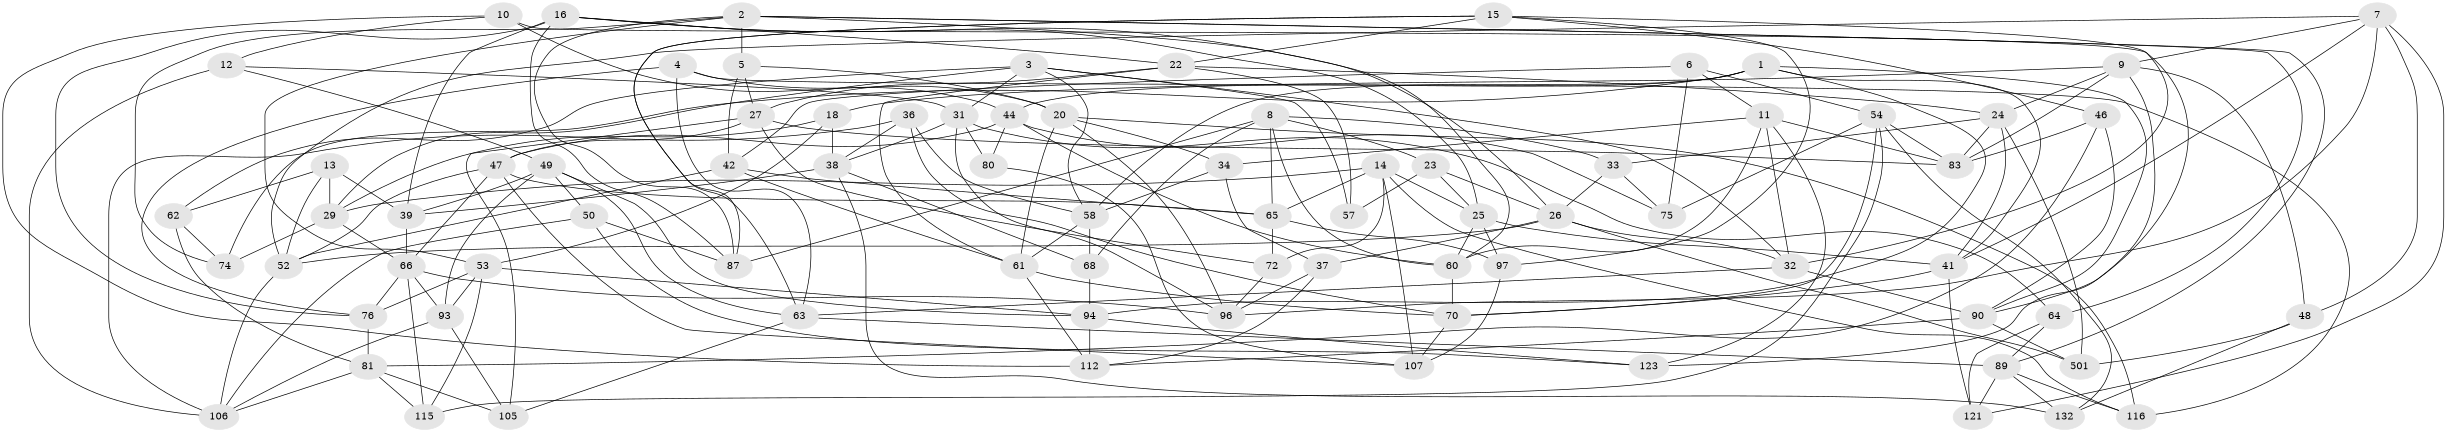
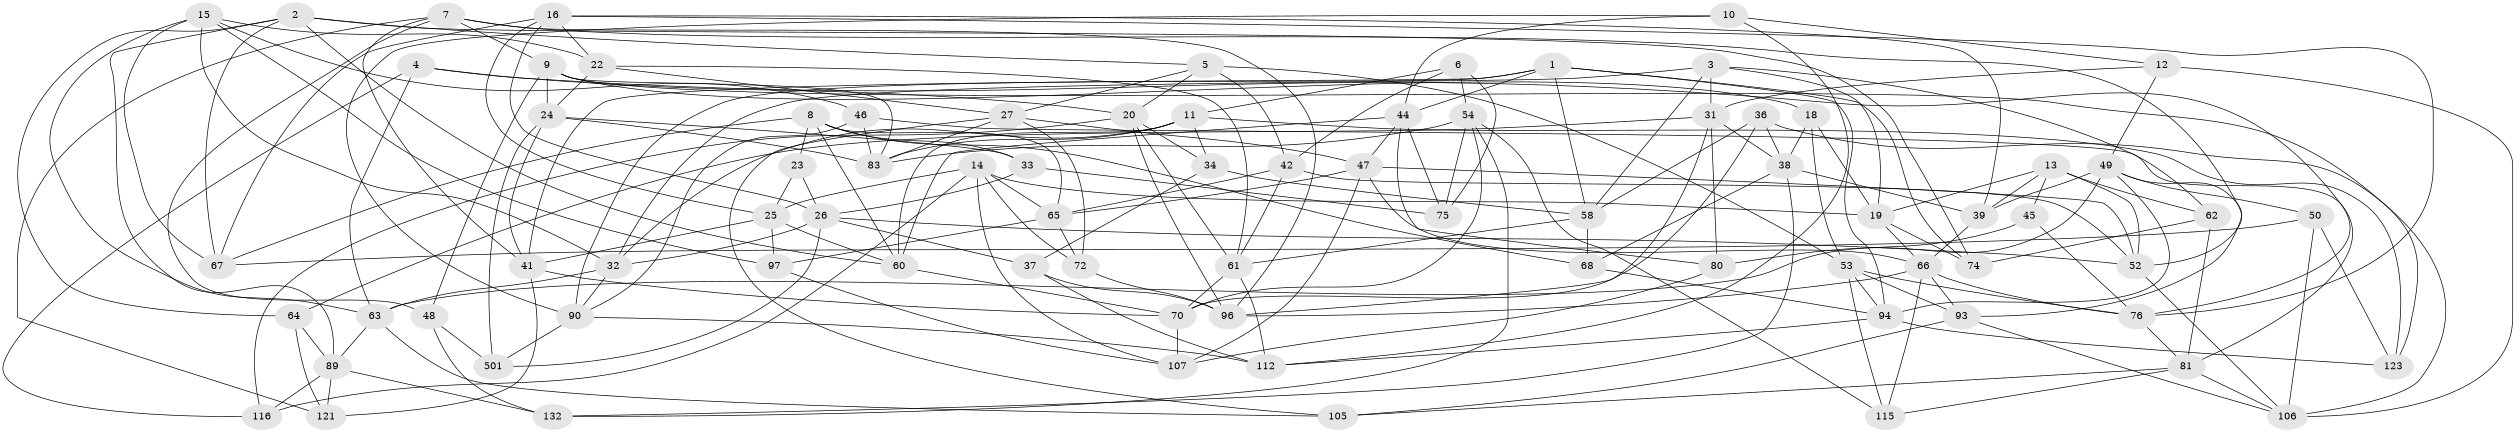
edge "2" -- "53": now "5" -- "53"
node "29": label "29" -> "19"
node "57": removed
node "45": added
node "87": label "87" -> "67"
